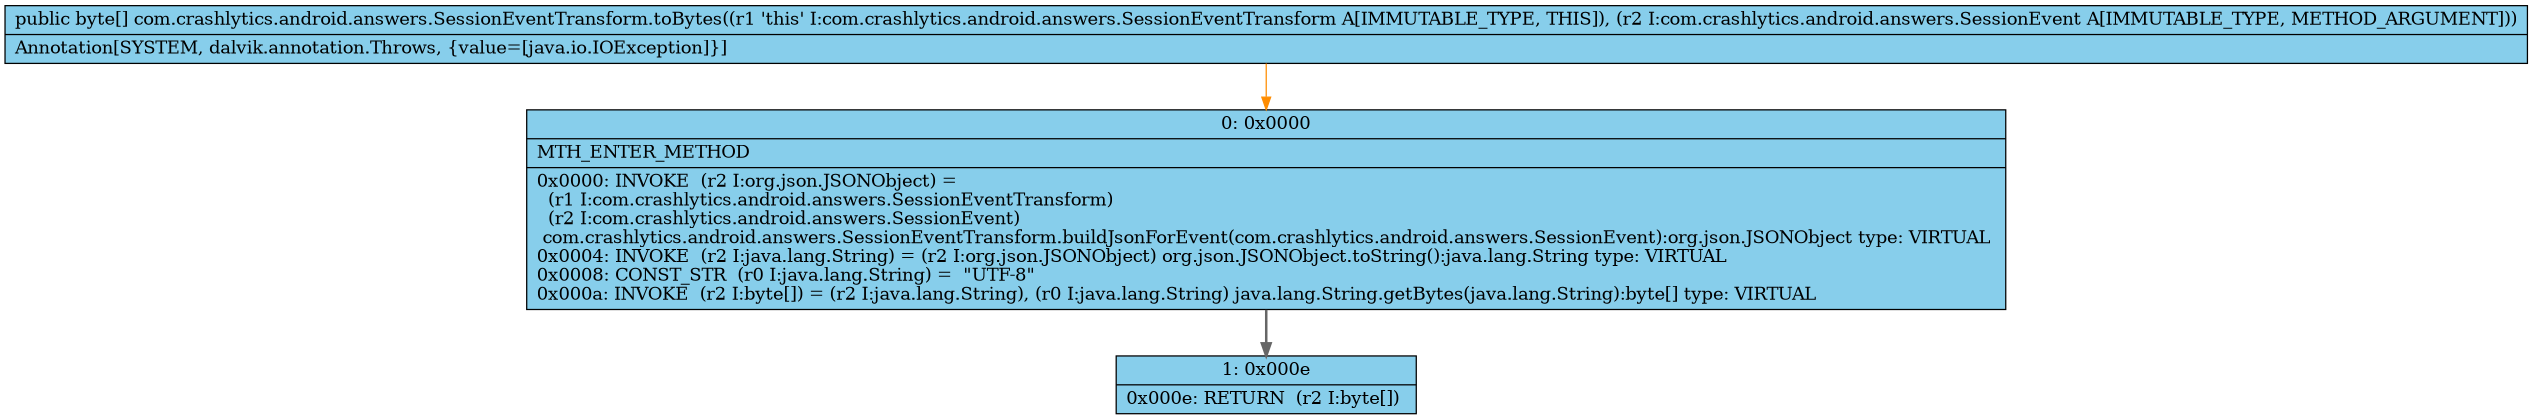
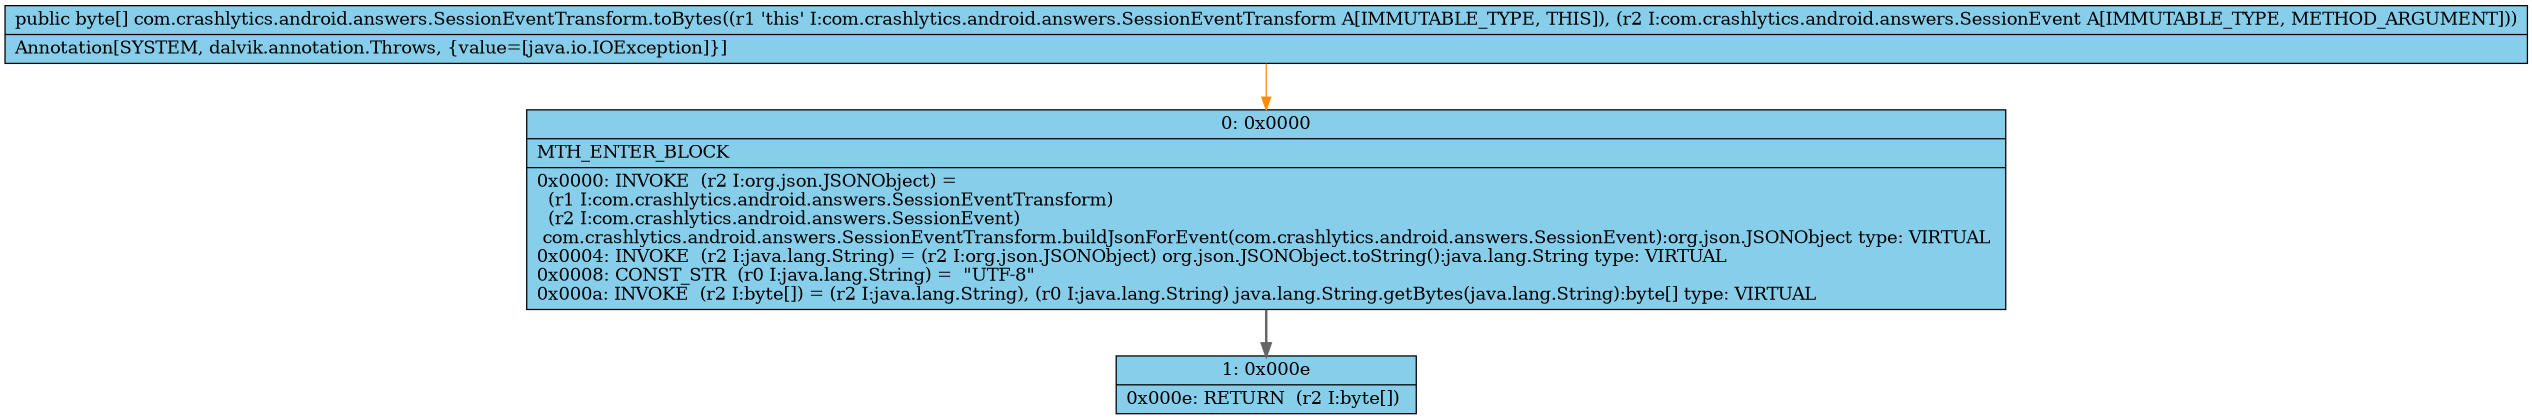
node "0: 0x0000": text "MTH_ENTER_METHOD" -> "MTH_ENTER_BLOCK"
